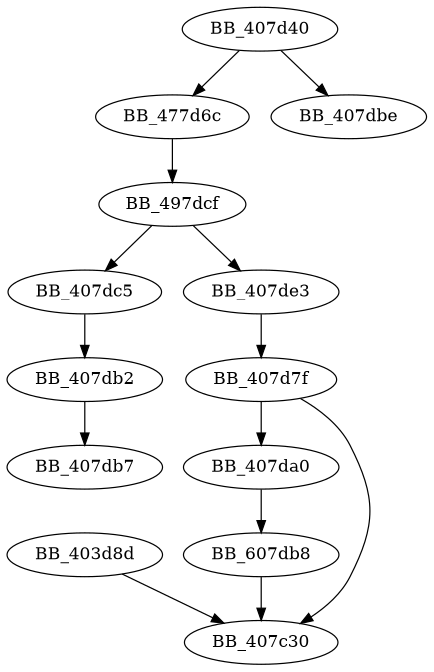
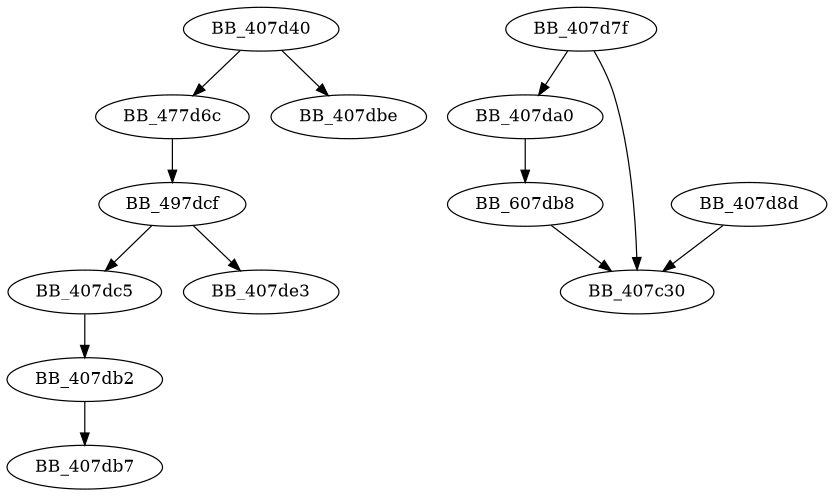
edge "BB_407de3" -> "BB_407d7f": removed
node "BB_403d8d": label "BB_403d8d" -> "BB_407d8d"
